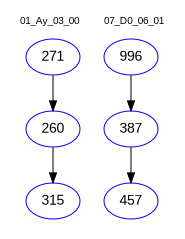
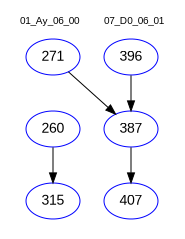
cluster "01_Ay_03_00": label "01_Ay_03_00" -> "01_Ay_06_00"
node "996": label "996" -> "396"
edge "271" -> "260": now "271" -> "387"
node "457": label "457" -> "407"
